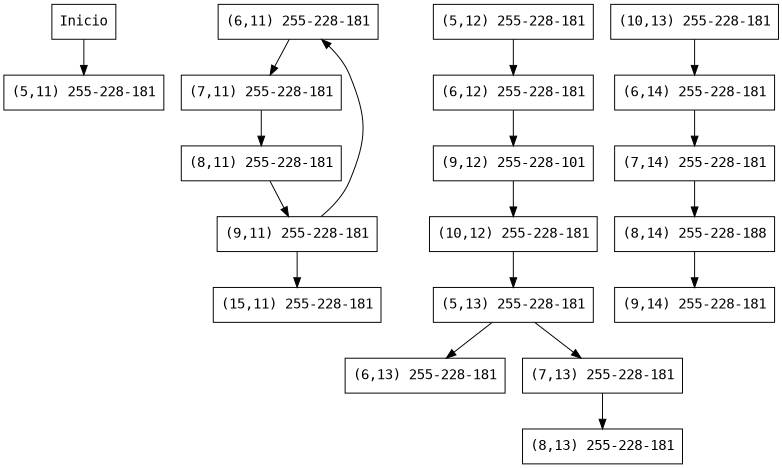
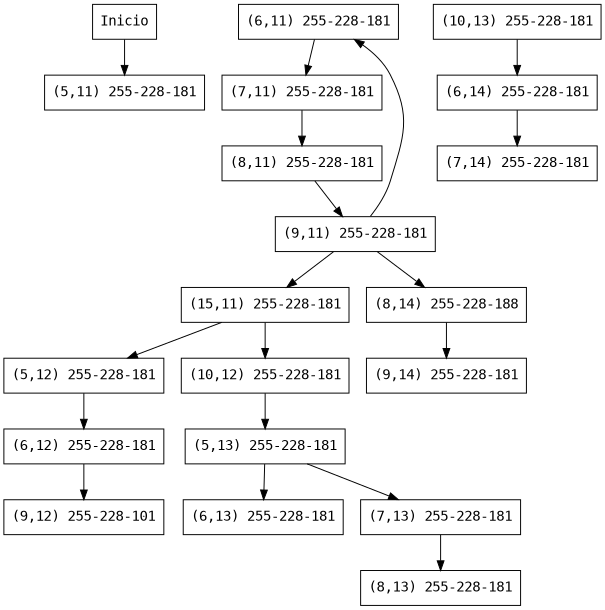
edge "(9,12) 255-228-101" -> "(10,12) 255-228-181": now "(15,11) 255-228-181" -> "(10,12) 255-228-181"
edge "(7,14) 255-228-181" -> "(8,14) 255-228-188": now "(9,11) 255-228-181" -> "(8,14) 255-228-188"
edge "(15,11) 255-228-181" -> "(5,12) 255-228-181": added
